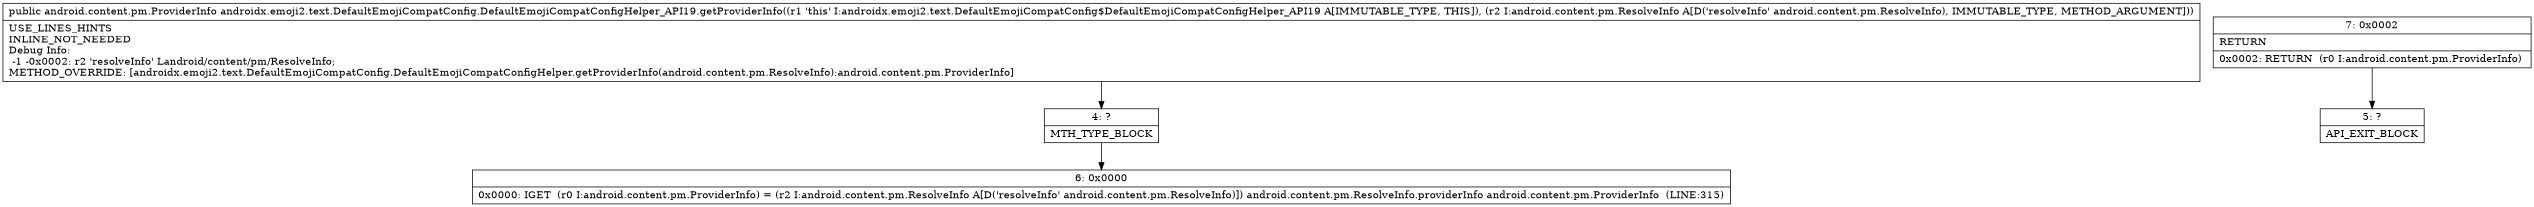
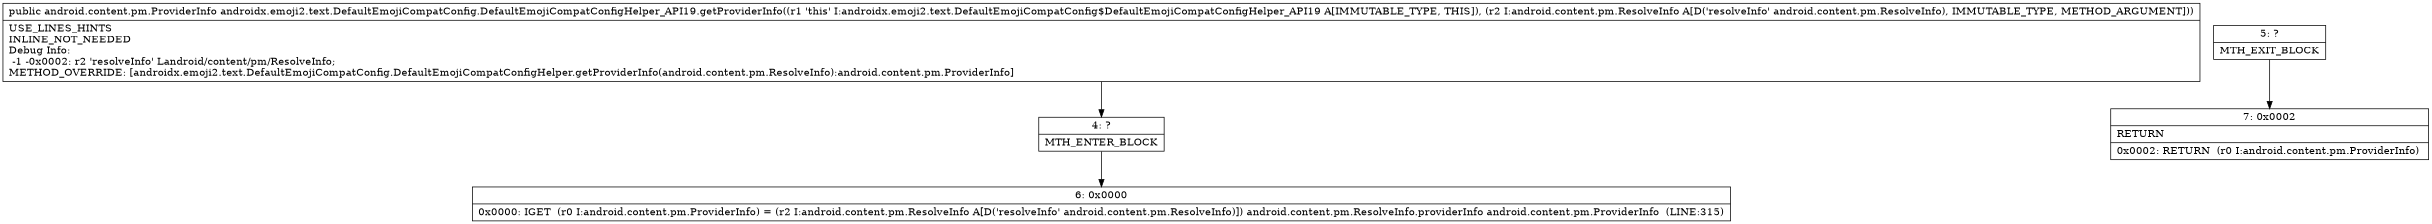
edge "7: 0x0002" -> "5: ?": reversed
node "4: ?": text "MTH_TYPE_BLOCK" -> "MTH_ENTER_BLOCK"
node "5: ?": text "API_EXIT_BLOCK" -> "MTH_EXIT_BLOCK"
